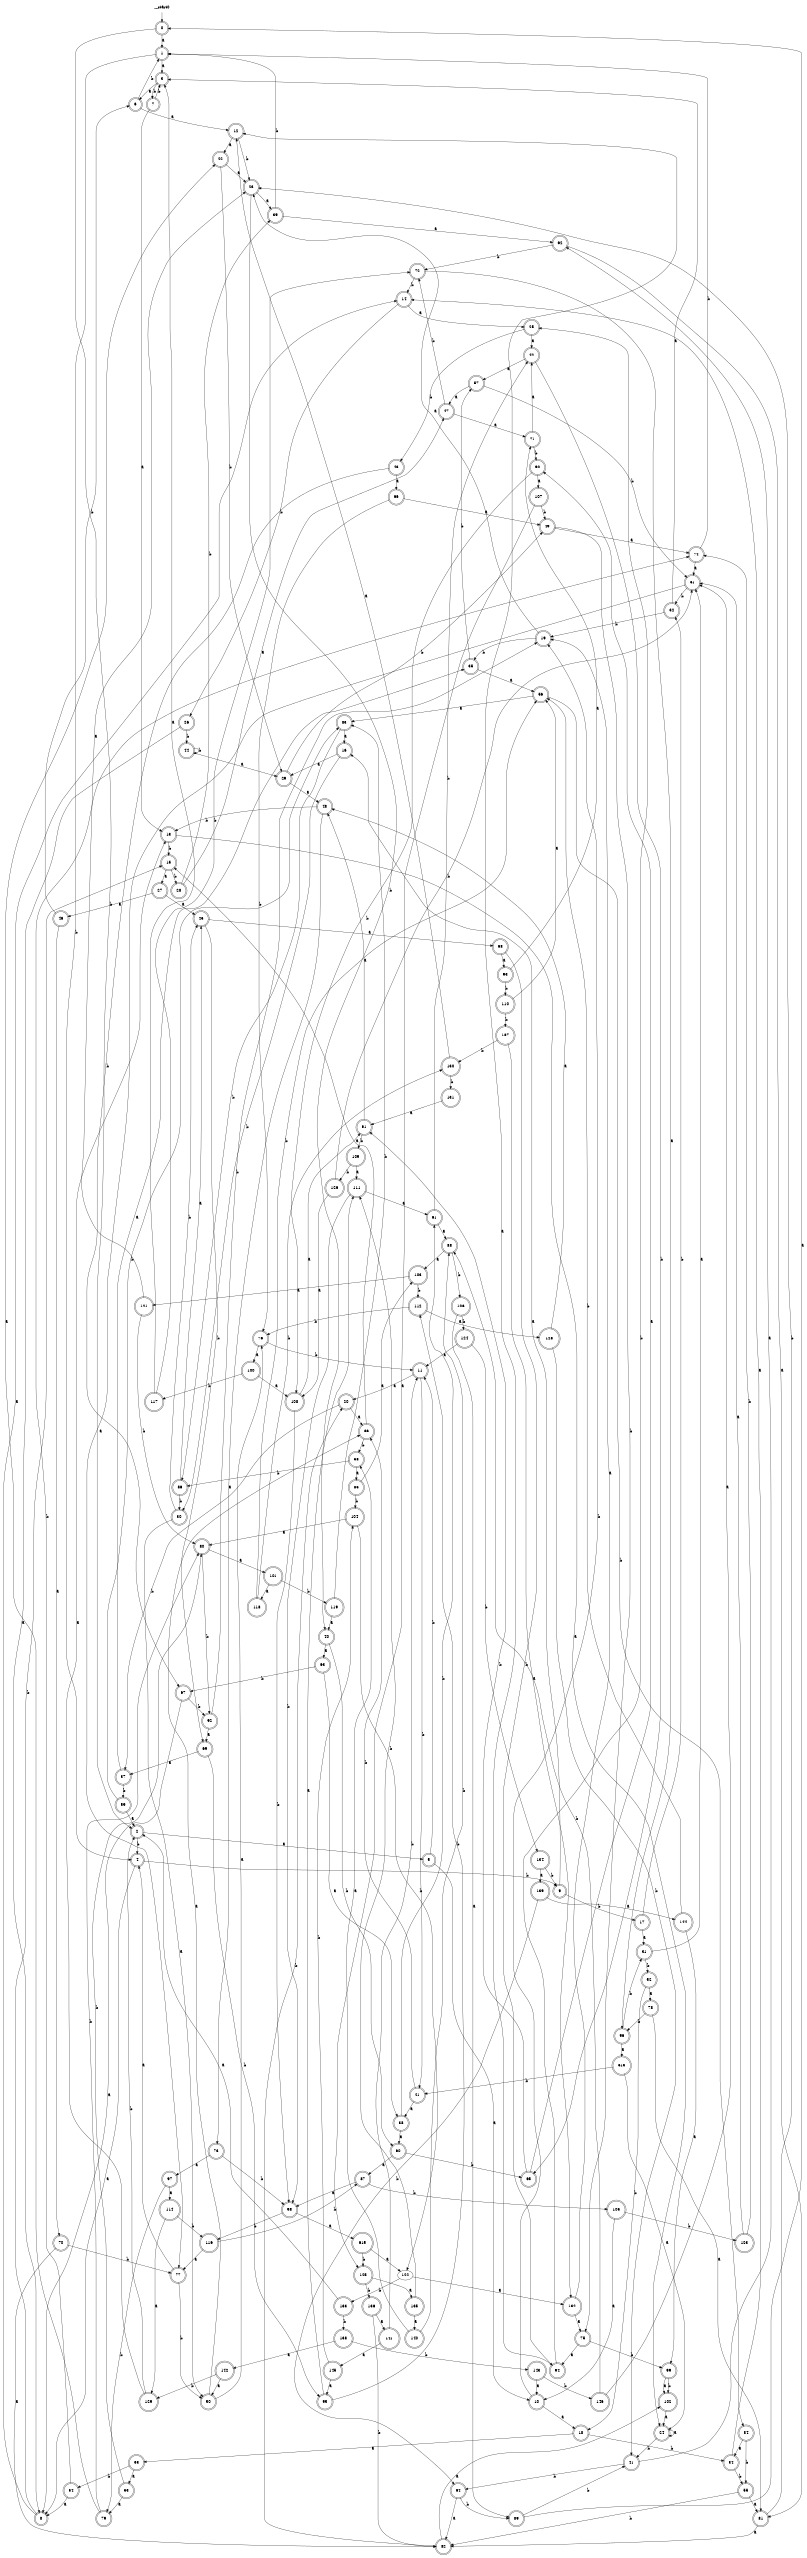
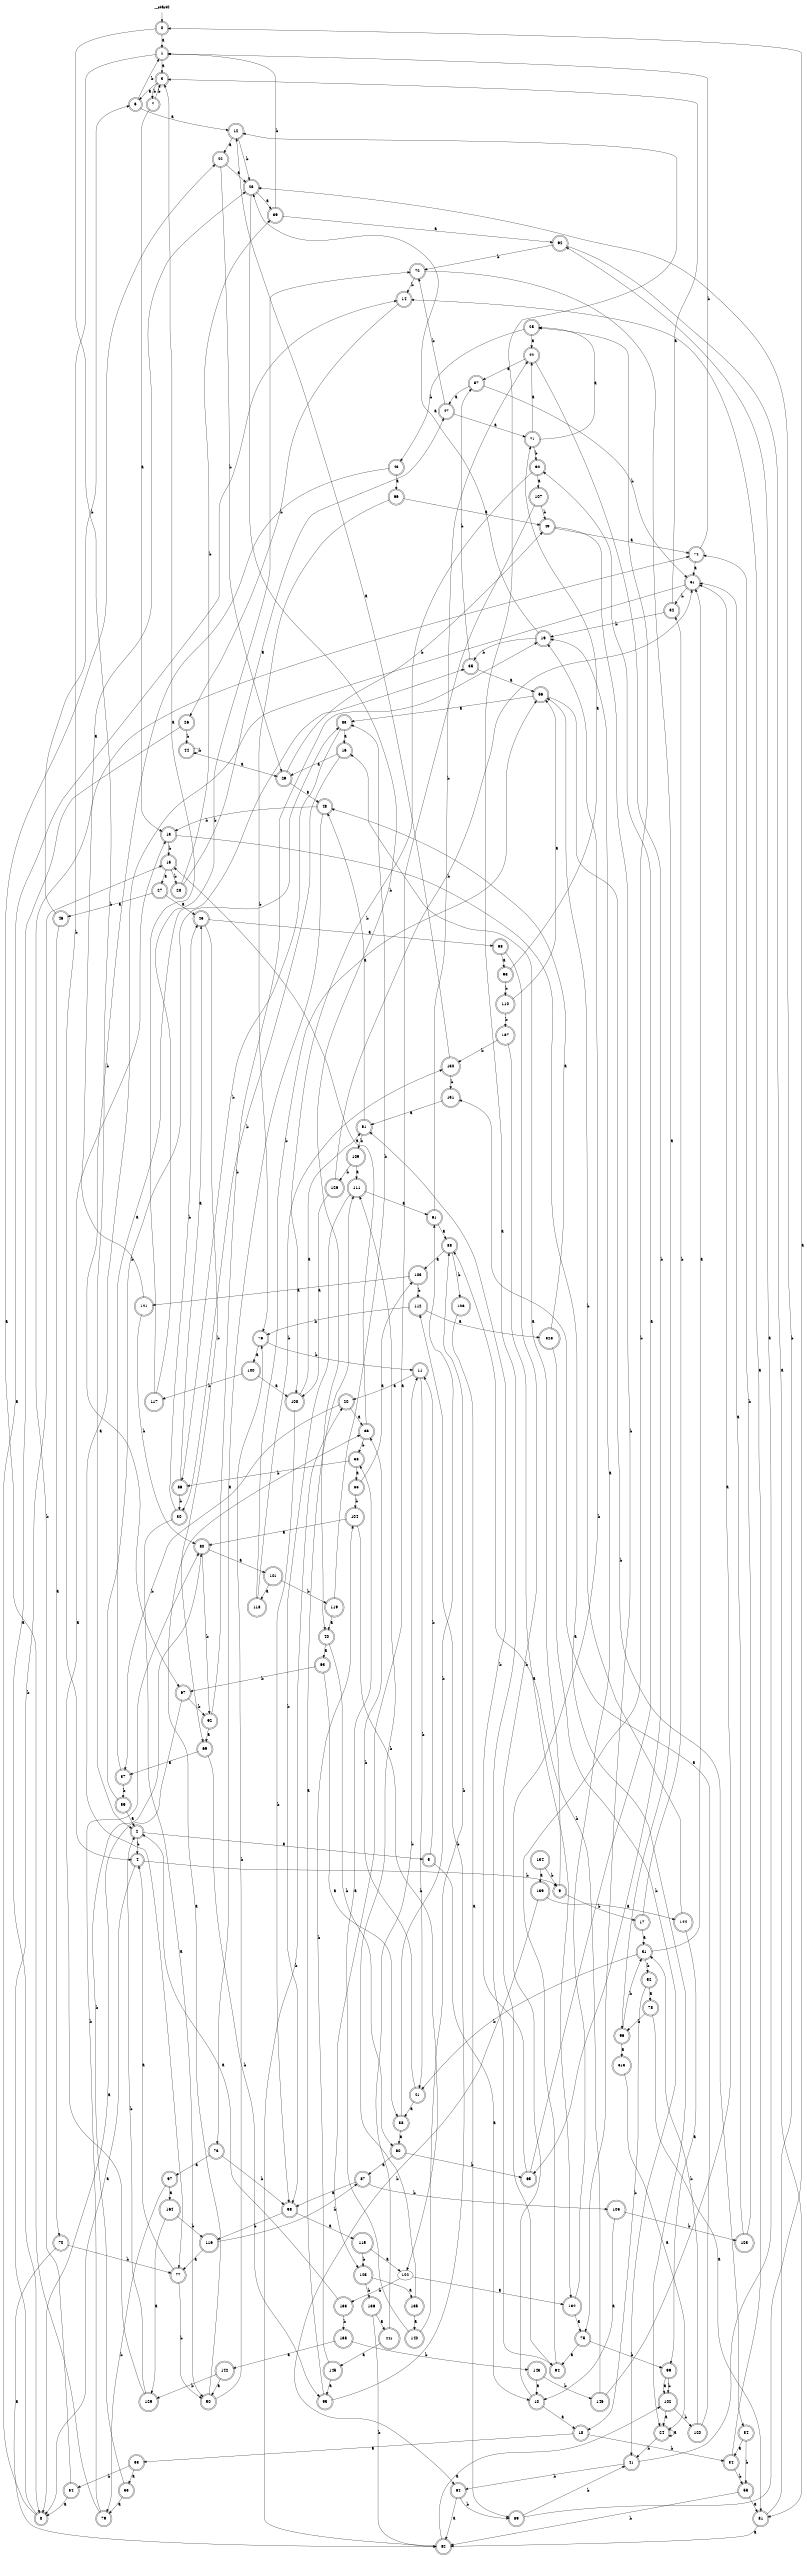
edge "14" -> "25": now "71" -> "25"
node "124": removed
node "128": label "128" -> "828"
edge "50" -> "76": label "a" -> "b"
edge "513" -> "21": now "31" -> "21"
node "114": label "114" -> "164"
node "615": label "615" -> "115"
node "141": label "141" -> "441"
node "120": added
